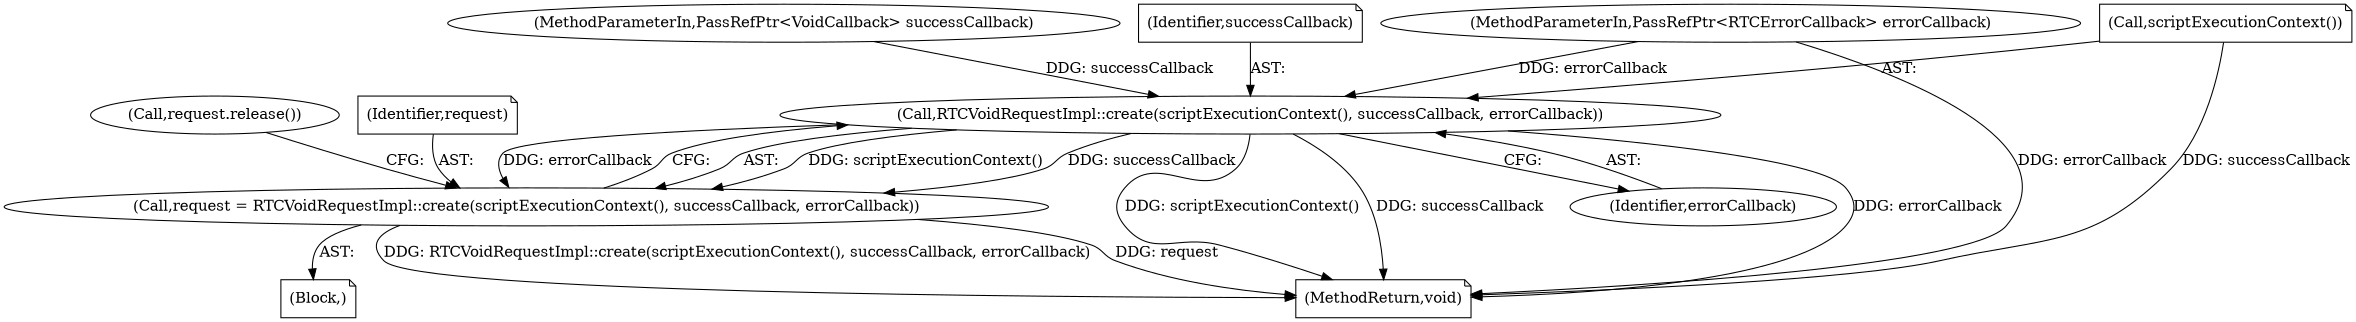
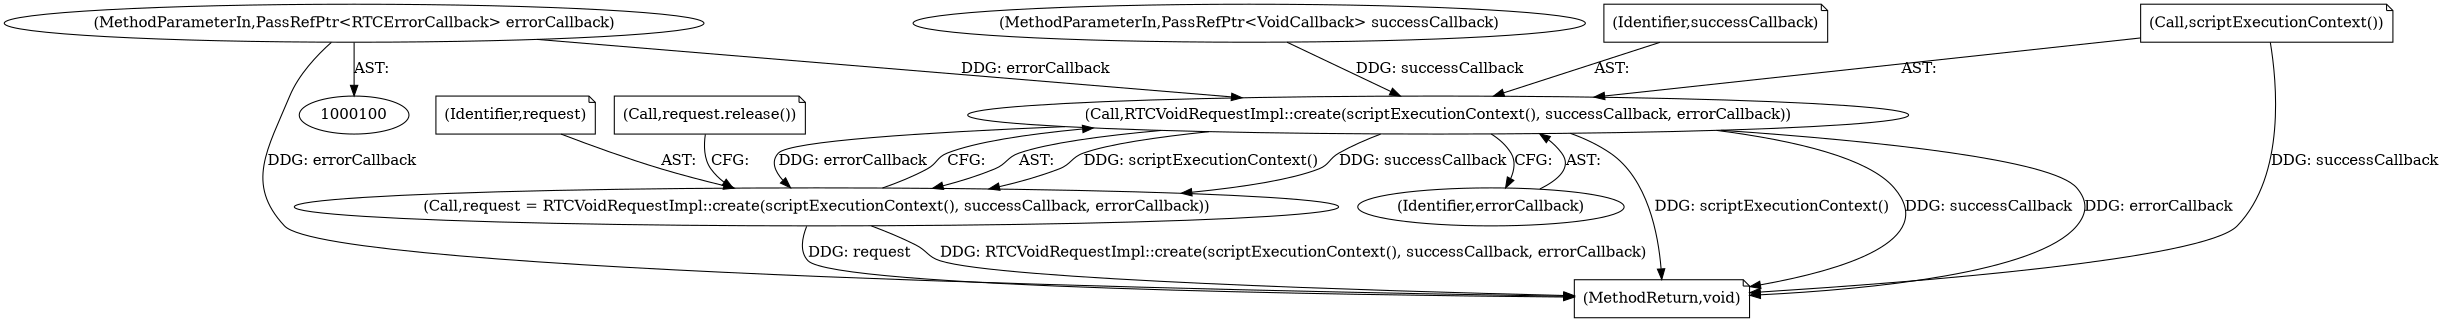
node "(Call,request.release())": shape ellipse -> note
node "1000100": added
node "(Block,)": removed
